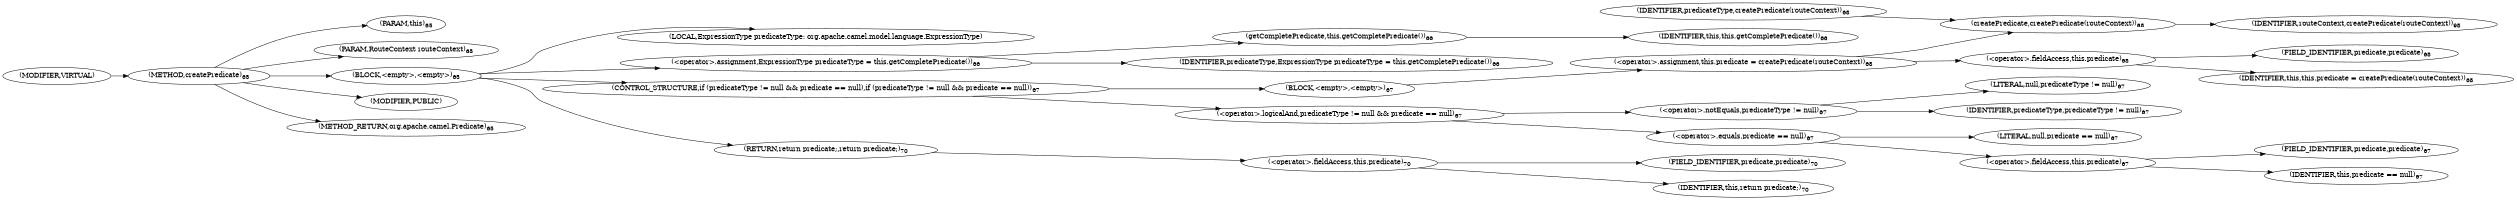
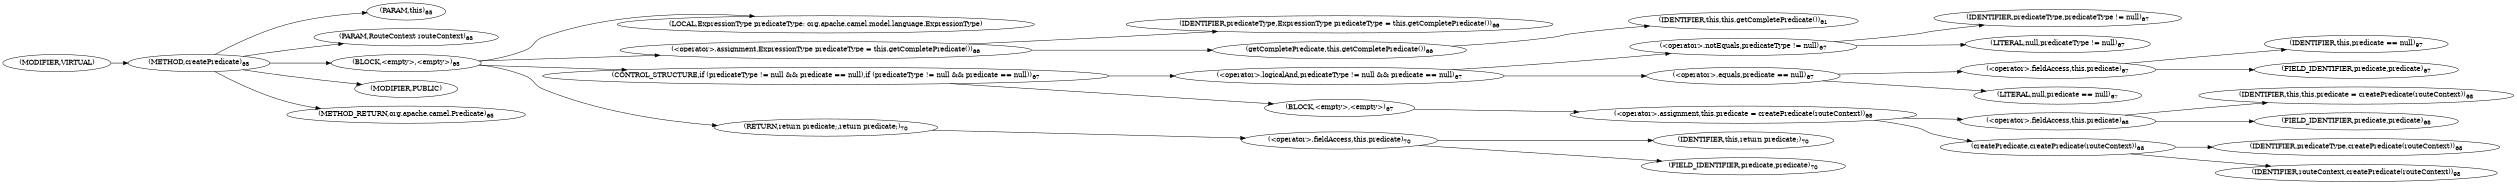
edge "(IDENTIFIER,predicateType,createPredicate(routeContext))" -> "(createPredicate,createPredicate(routeContext))": reversed
node "(IDENTIFIER,this,this.getCompletePredicate())": text "66" -> "61"
node "(IDENTIFIER,this,predicate == null)": text "67" -> "97"
